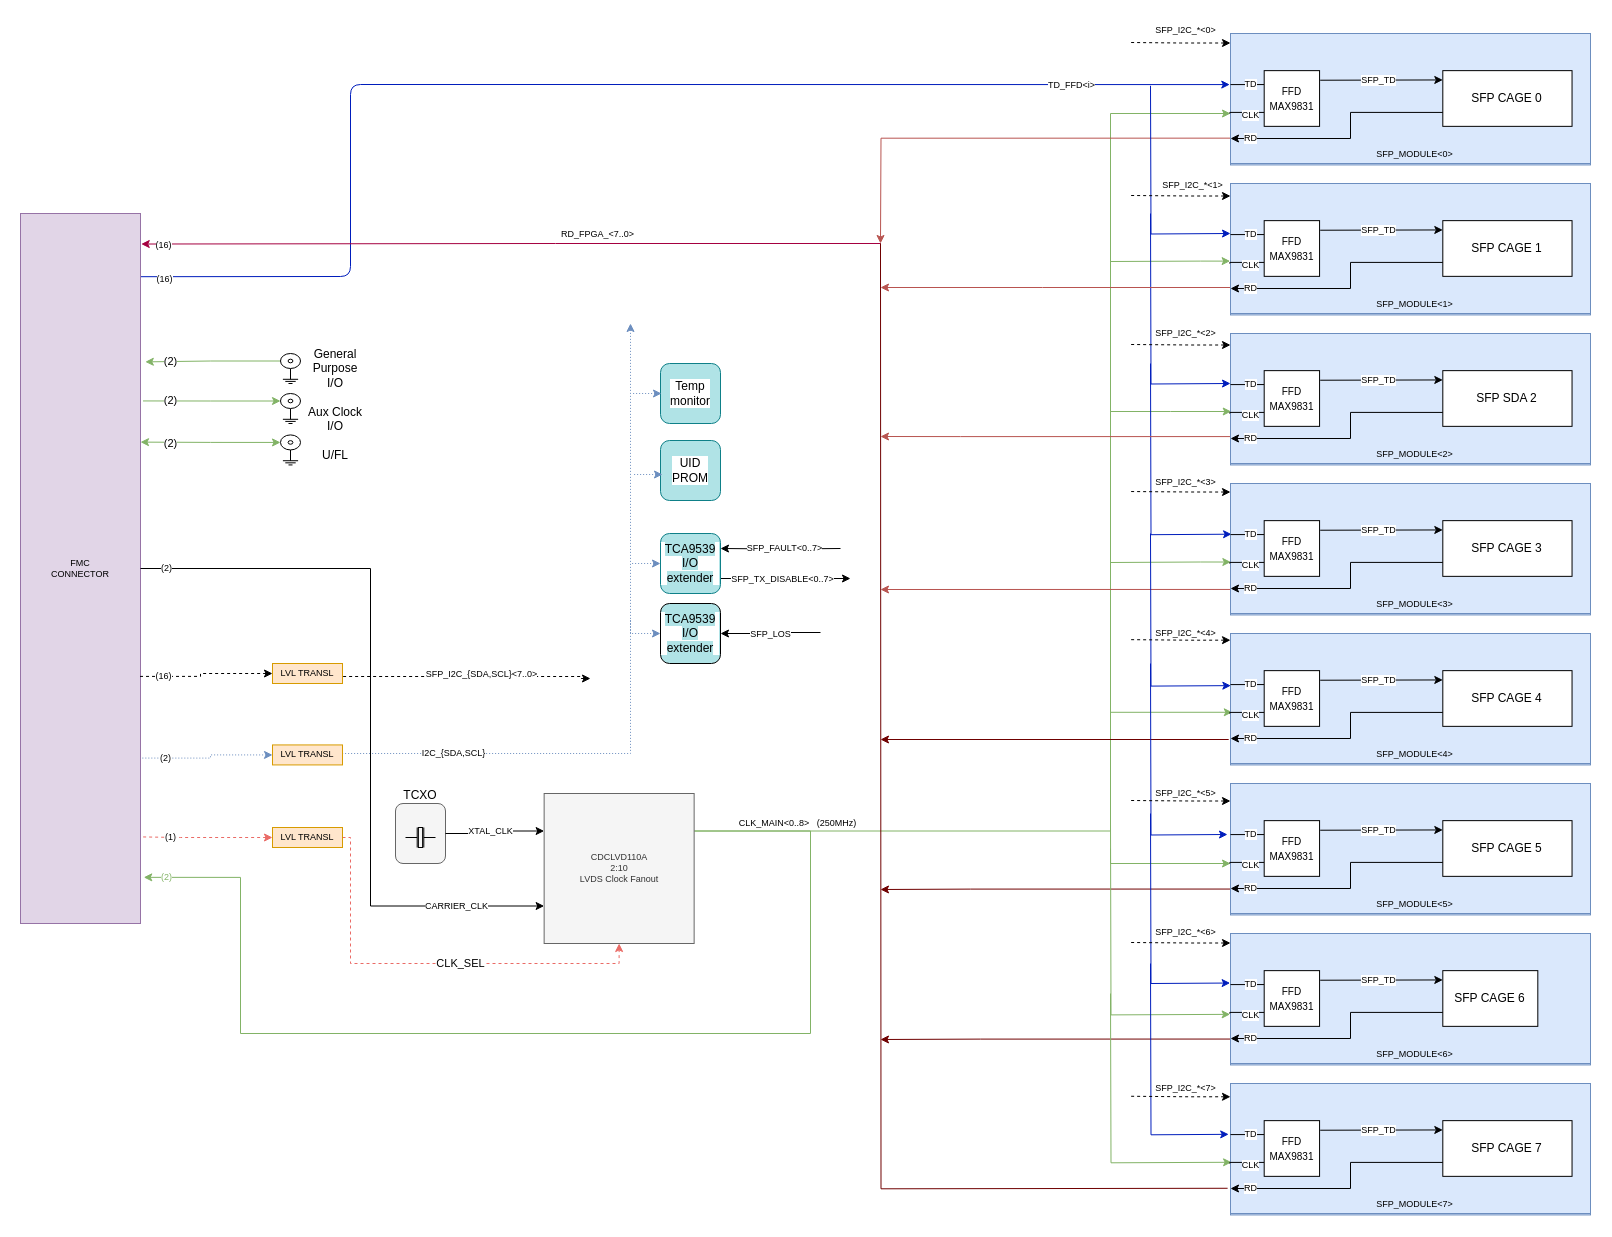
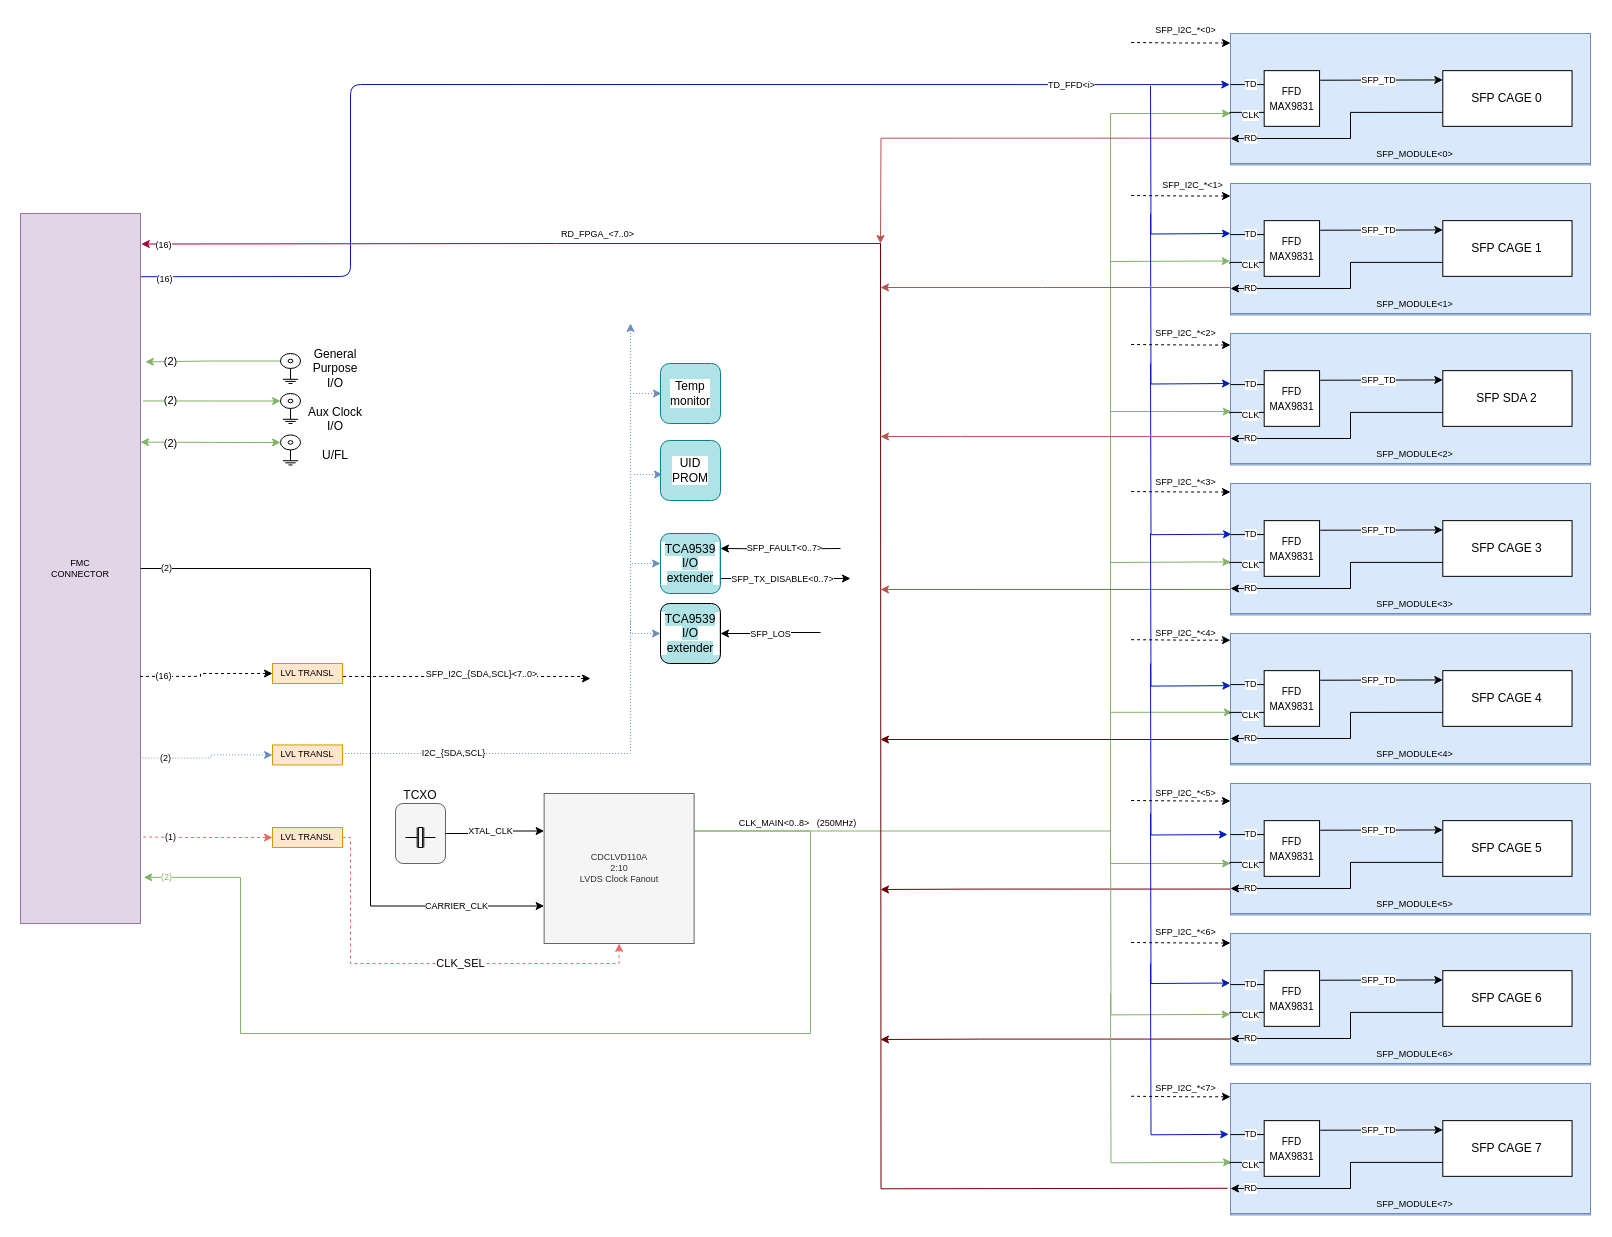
node "SFP CAGE 6": size 95x56 -> 129x56
